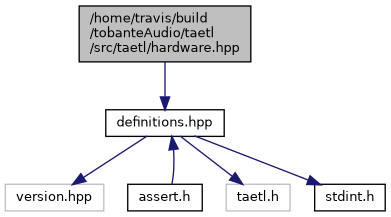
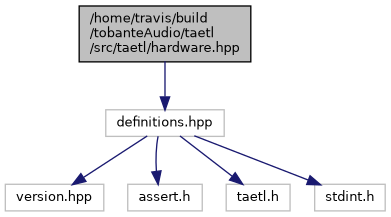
node "definitions.hpp": color black -> grey75
edge "assert.h" -> "definitions.hpp": reversed
node "assert.h": color black -> grey75
node "stdint.h": color black -> grey75
